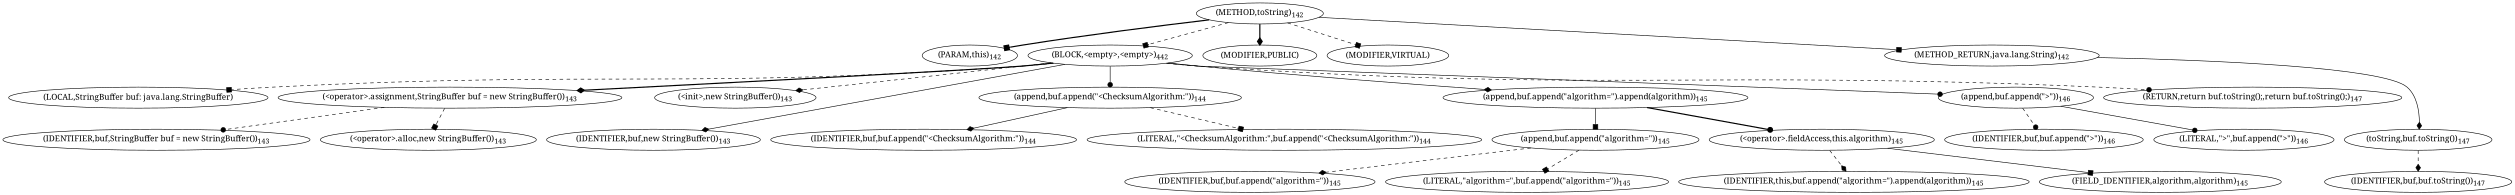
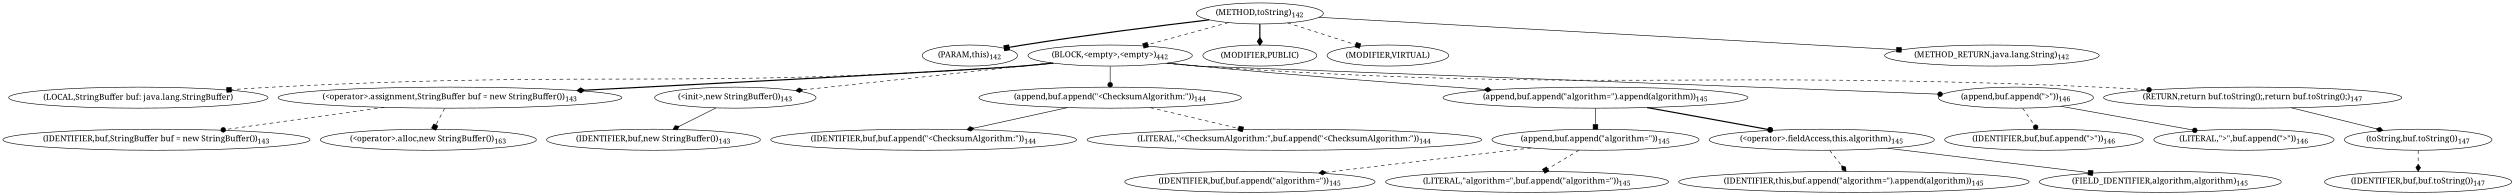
edge "(METHOD_RETURN,java.lang.String)" -> "(toString,buf.toString())": now "(RETURN,return buf.toString();,return buf.toString();)" -> "(toString,buf.toString())"
edge "(BLOCK,<empty>,<empty>)" -> "(IDENTIFIER,buf,new StringBuffer())": now "(<init>,new StringBuffer())" -> "(IDENTIFIER,buf,new StringBuffer())"
node "(<operator>.alloc,new StringBuffer())": text "143" -> "163"
